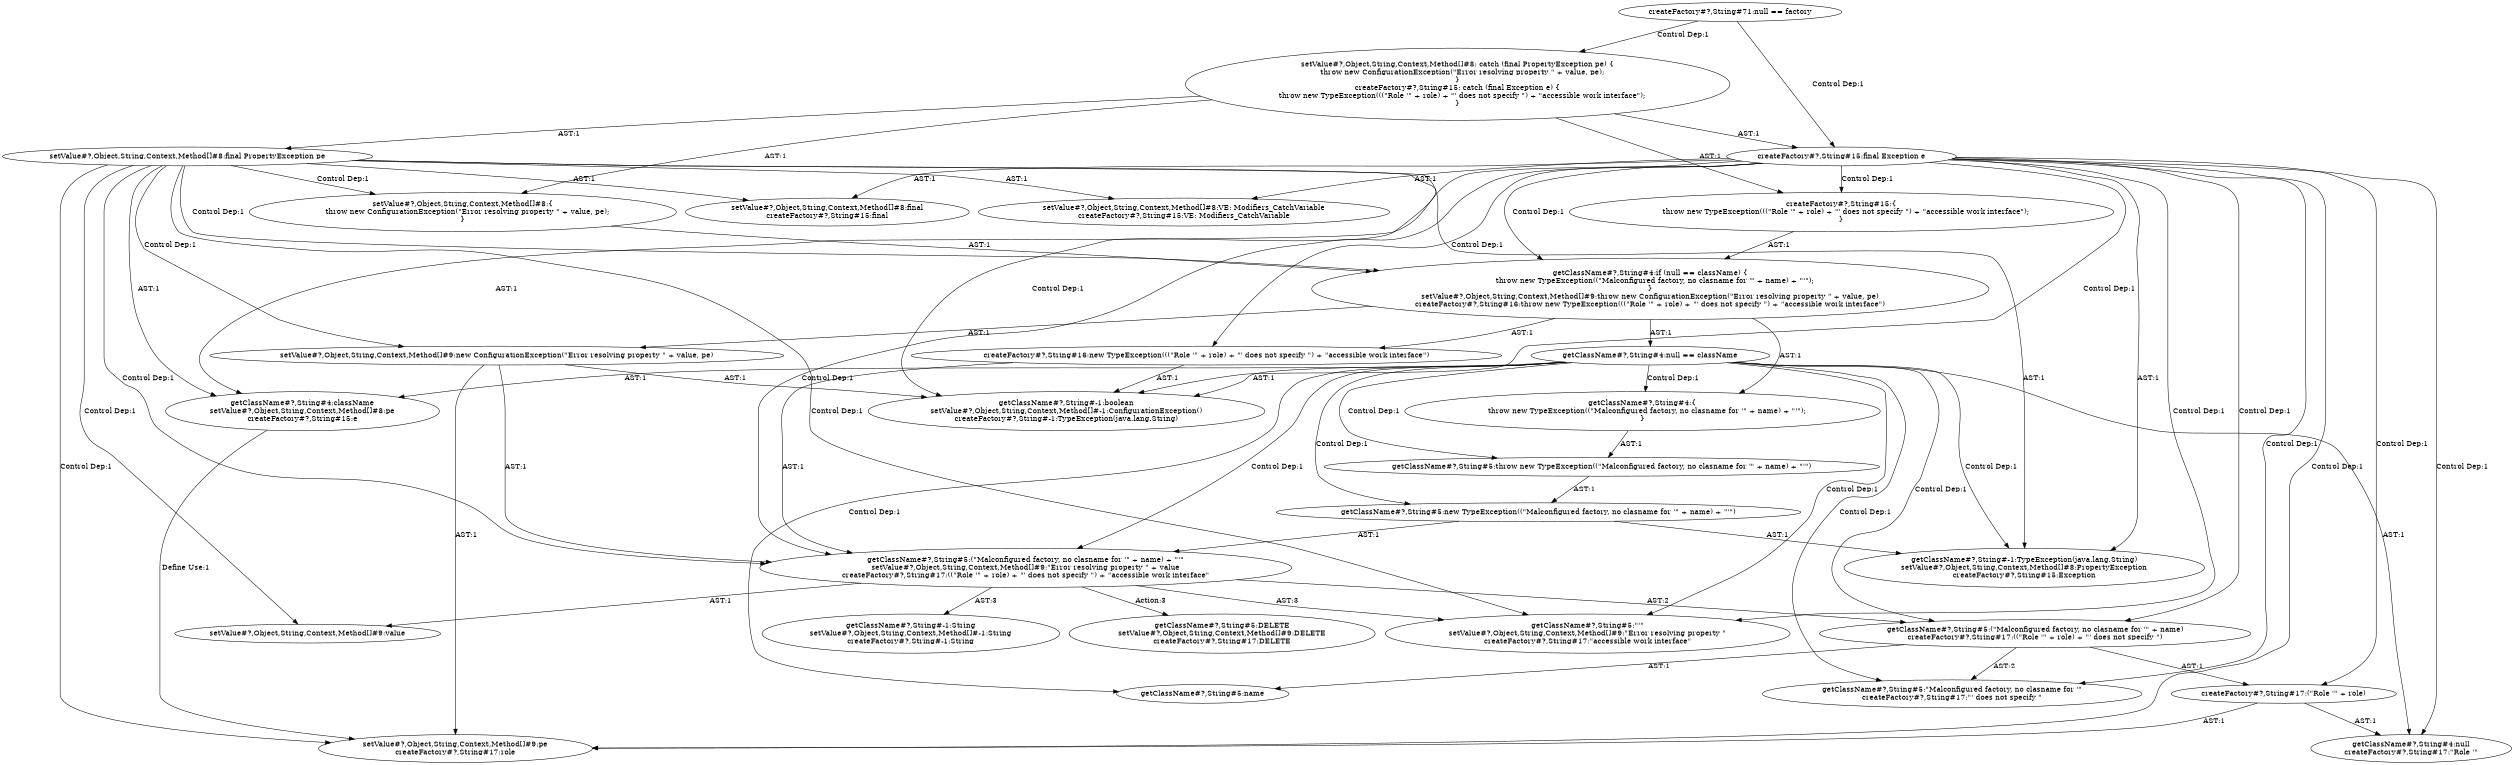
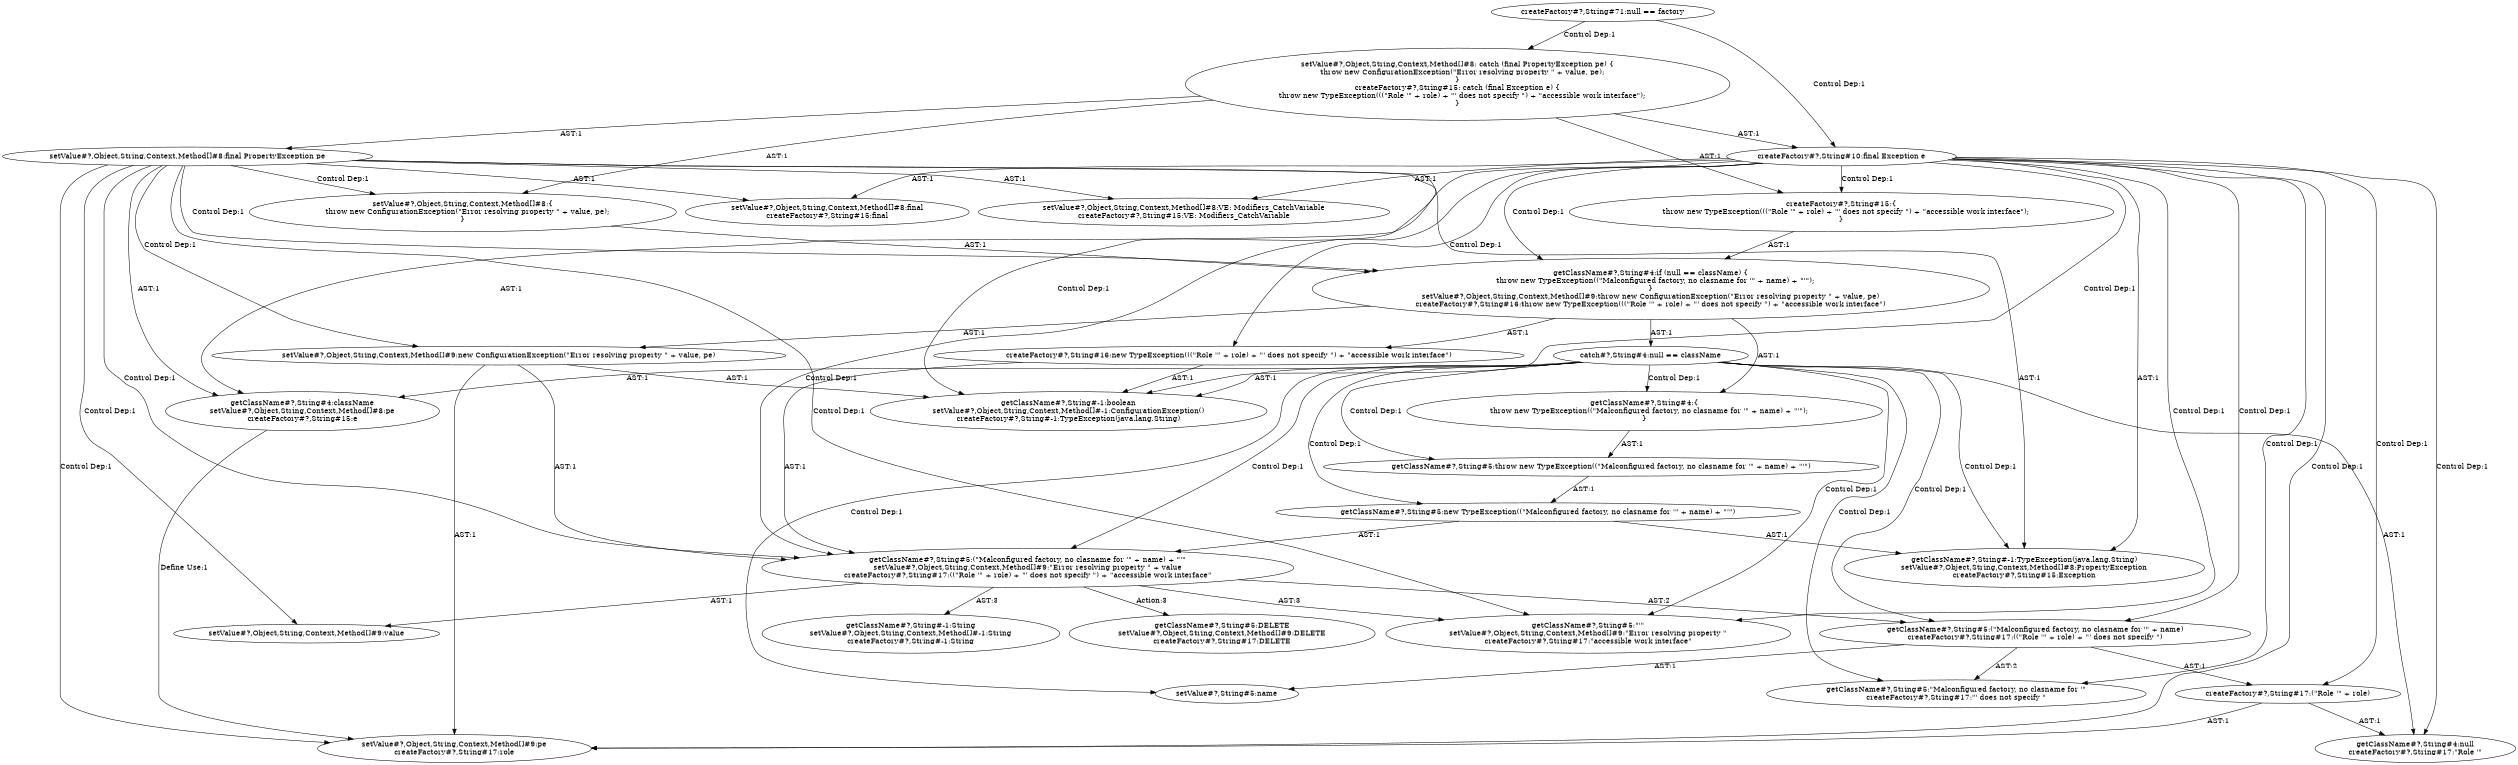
node "createFactory#?,String#15:final Exception e": label "createFactory#?,String#15:final Exception e" -> "createFactory#?,String#10:final Exception e"
node "getClassName#?,String#4:null == className": label "getClassName#?,String#4:null == className" -> "catch#?,String#4:null == className"
node "getClassName#?,String#5:name": label "getClassName#?,String#5:name" -> "setValue#?,String#5:name"
